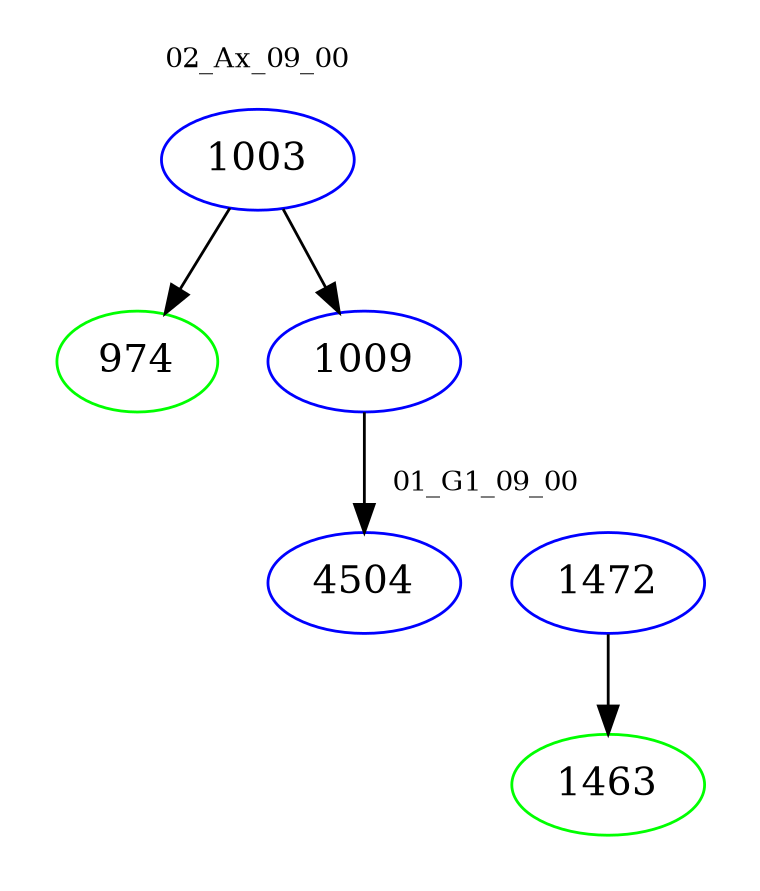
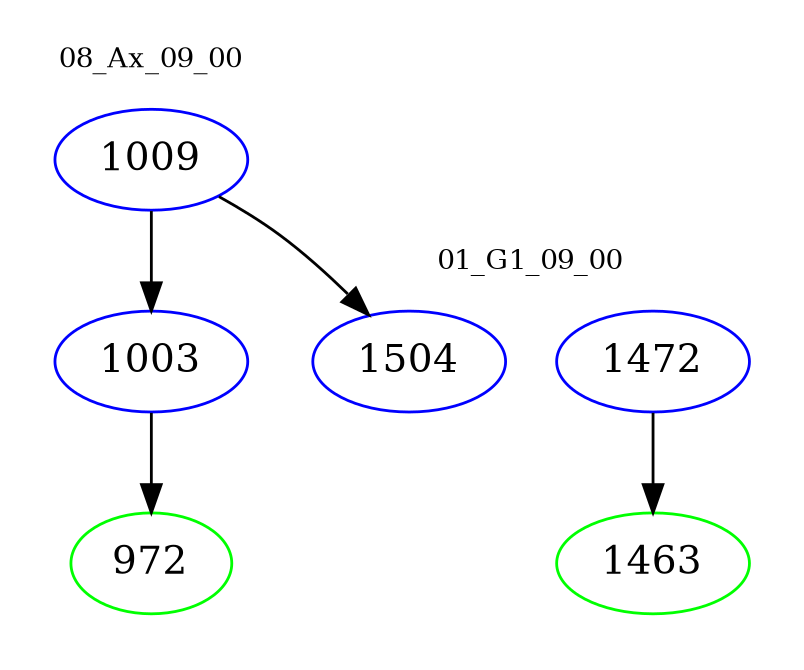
cluster "02_Ax_09_00": label "02_Ax_09_00" -> "08_Ax_09_00"
edge "1003" -> "1009": reversed
node "974": label "974" -> "972"
node "4504": label "4504" -> "1504"
